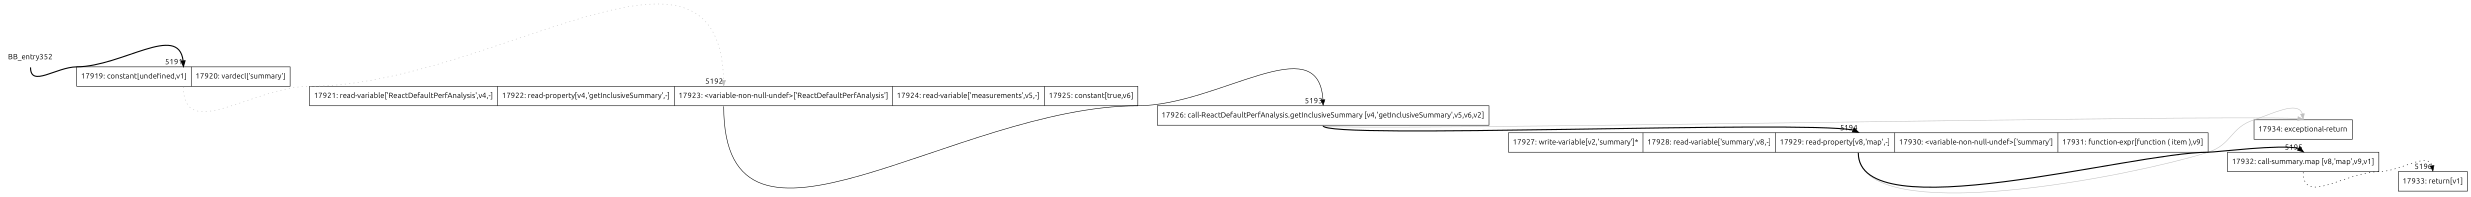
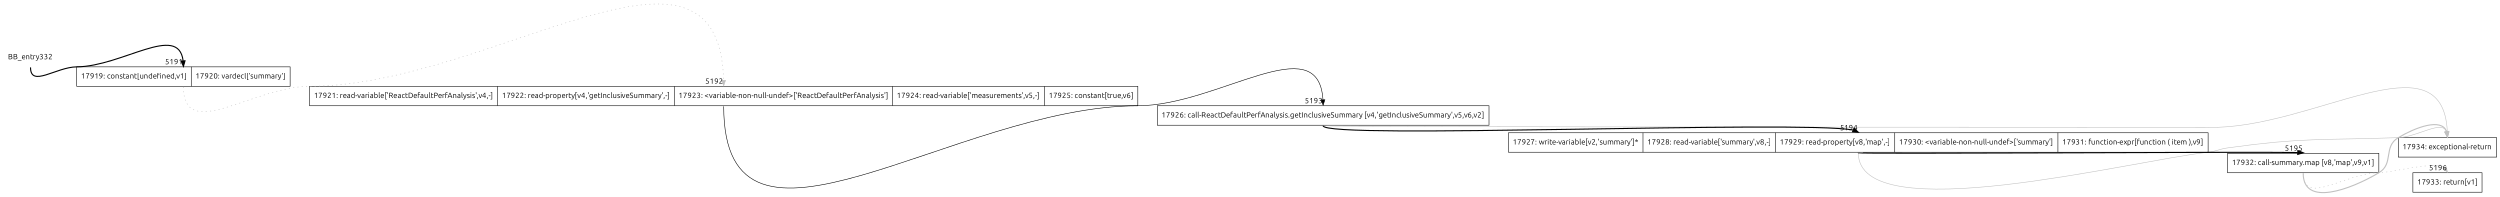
node "BB_entry352": label "BB_entry352" -> "BB_entry332"
edge "17932: call-summary.map [v8,'map',v9,v1]" -> "17934: exceptional-return": added
edge "17932: call-summary.map [v8,'map',v9,v1]" -> "17933: return[v1]": color black -> gray
